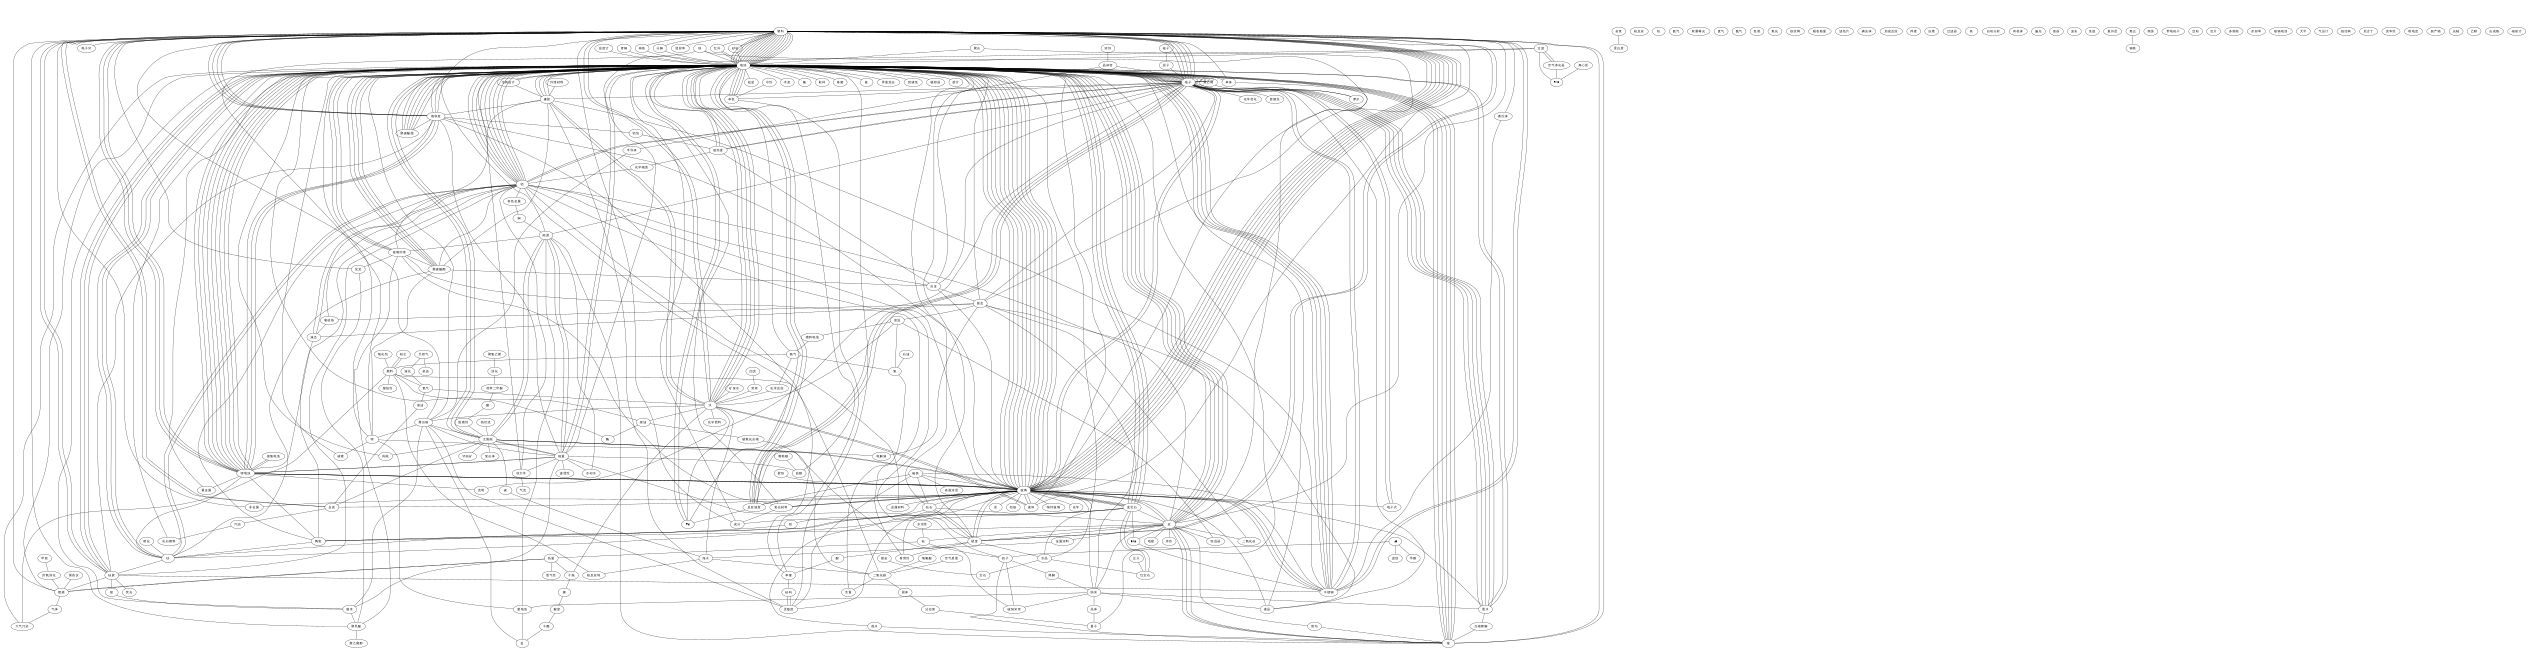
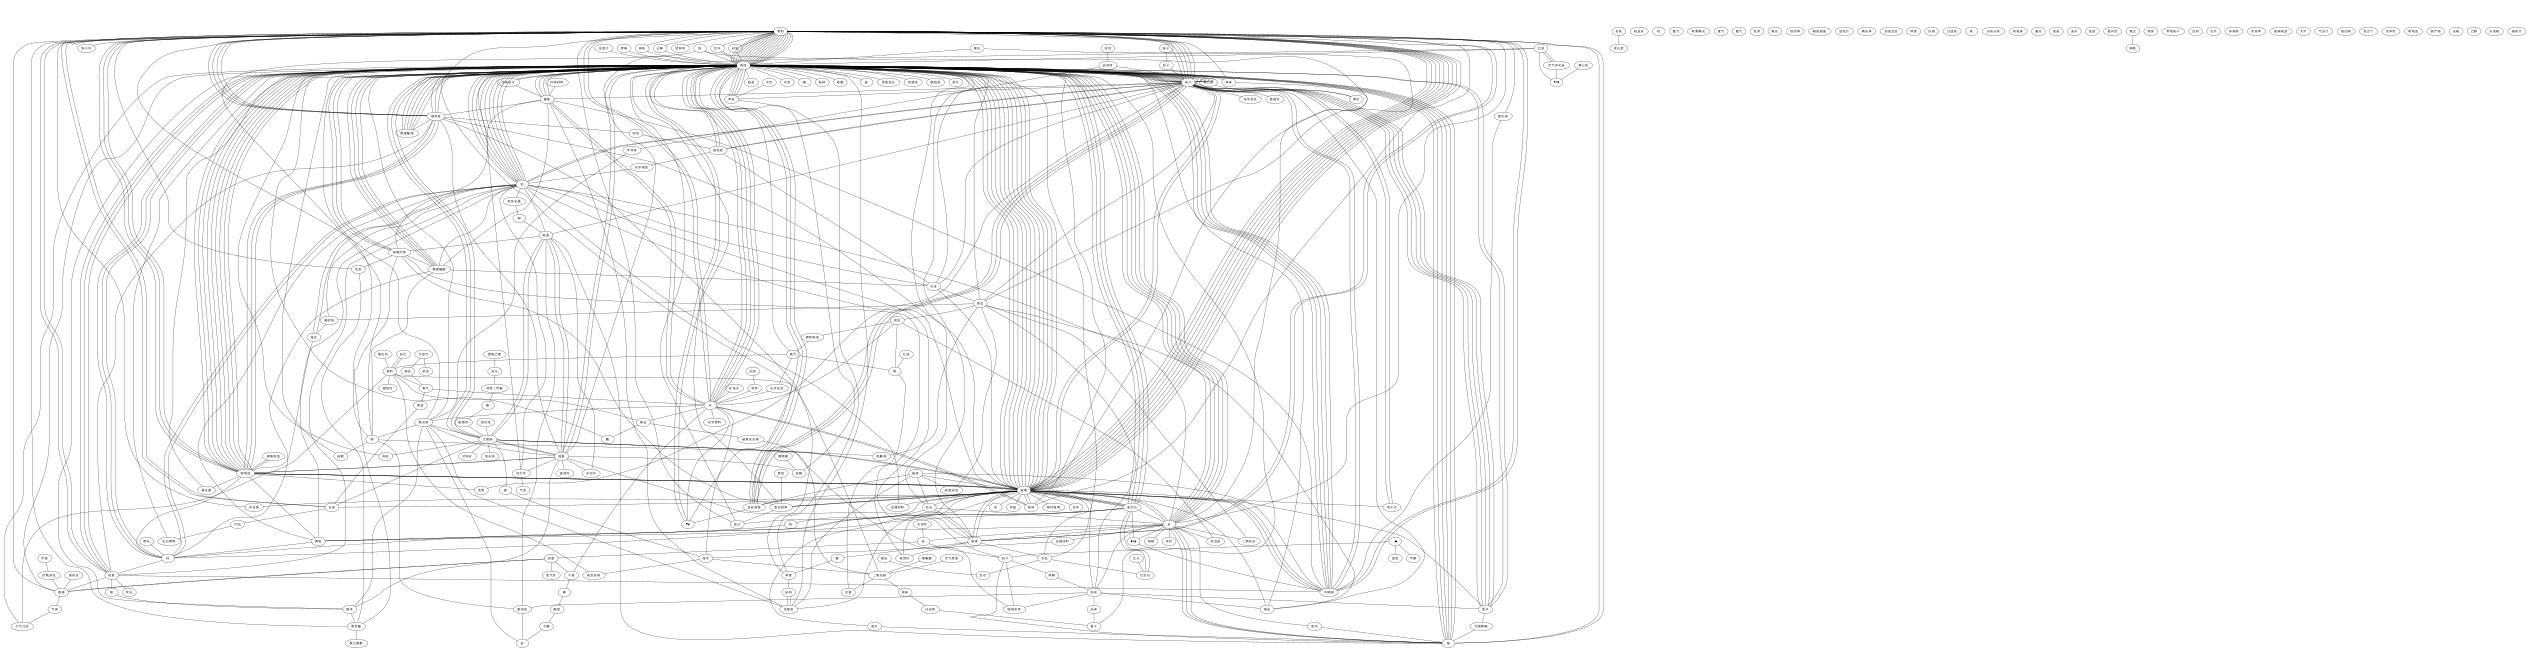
edge "固态" -- "液态": now "固态" -- "表面涂层"
edge "胶纸" -- "玻璃": now "胶纸" -- "复合材料"
